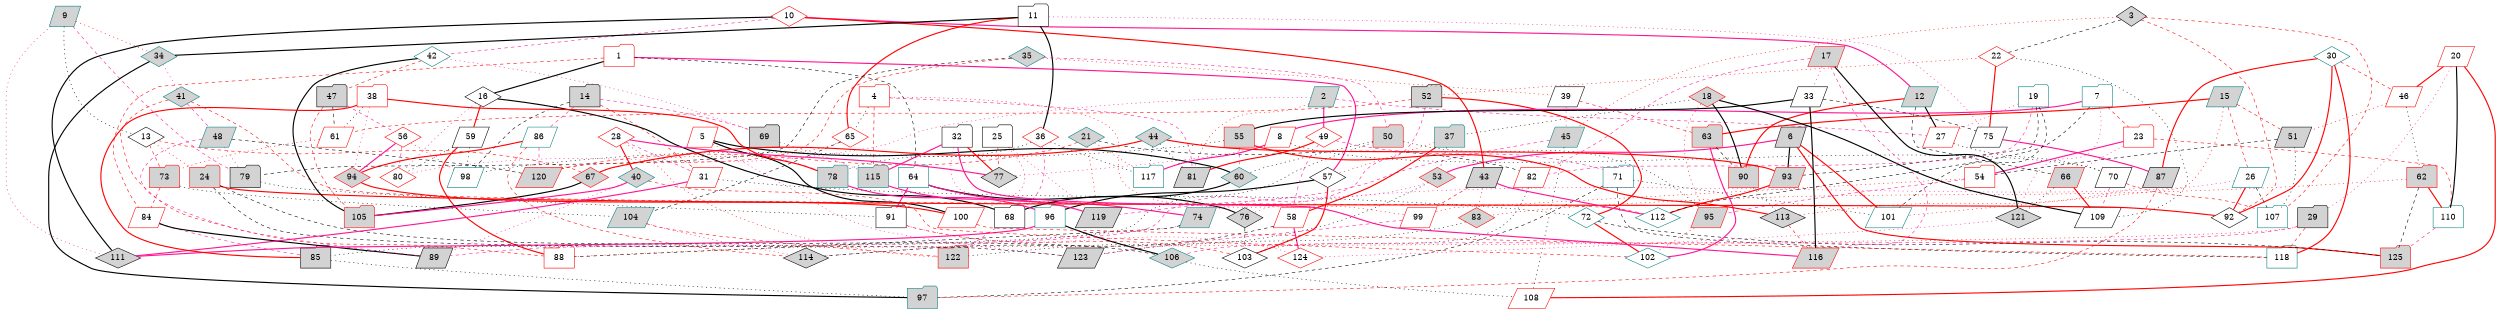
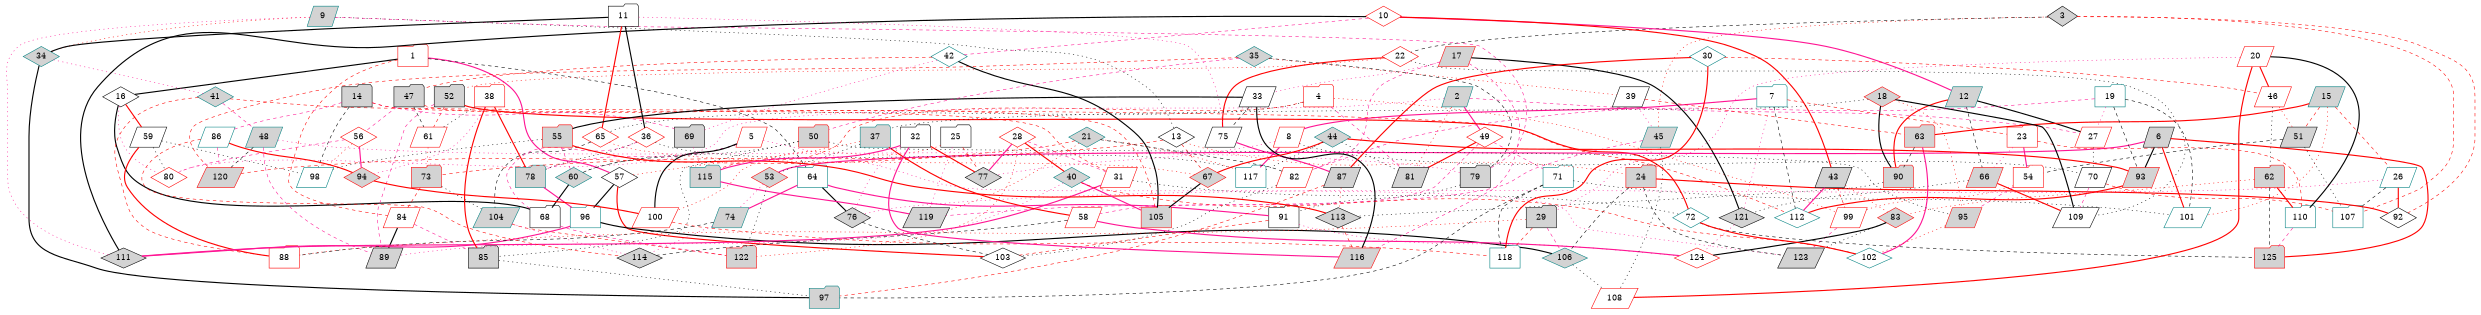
edge "5" -- "60": style bold -> dashed
edge "30" -- "92": removed
edge "83" -- "124": added
